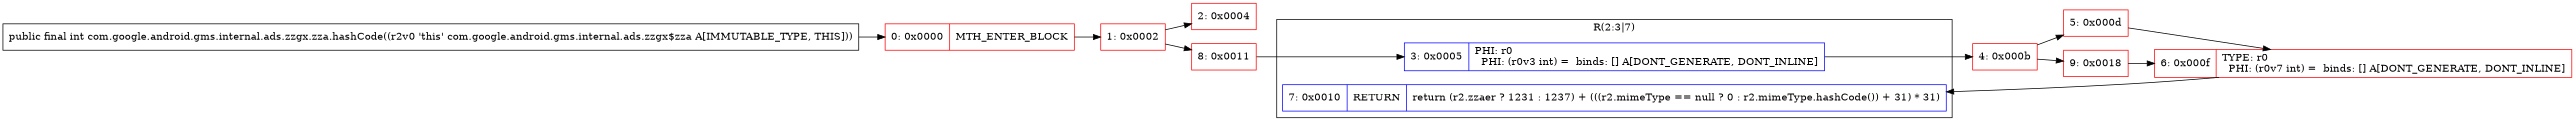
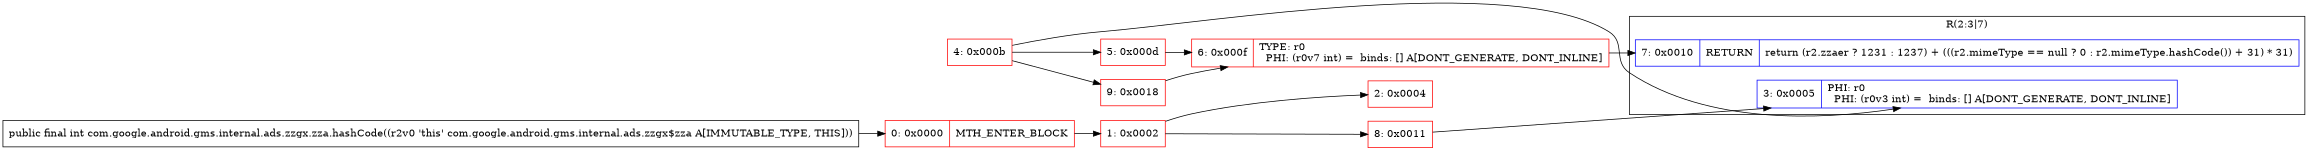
edge "3: 0x0005" -> "4: 0x000b": reversed
